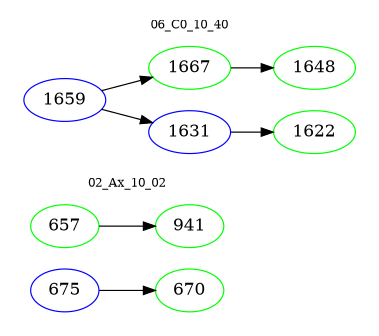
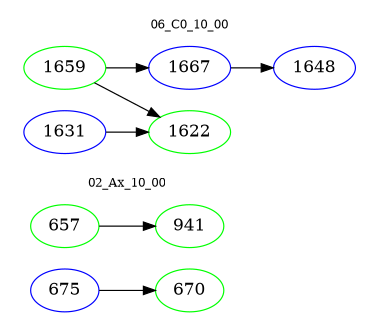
cluster "06_C0_10_40": label "06_C0_10_40" -> "06_C0_10_00"
node "1667": color green -> blue
node "1648": color green -> blue
node "1659": color blue -> green
edge "1659" -> "1631": now "1659" -> "1622"
cluster "02_Ax_10_02": label "02_Ax_10_02" -> "02_Ax_10_00"
